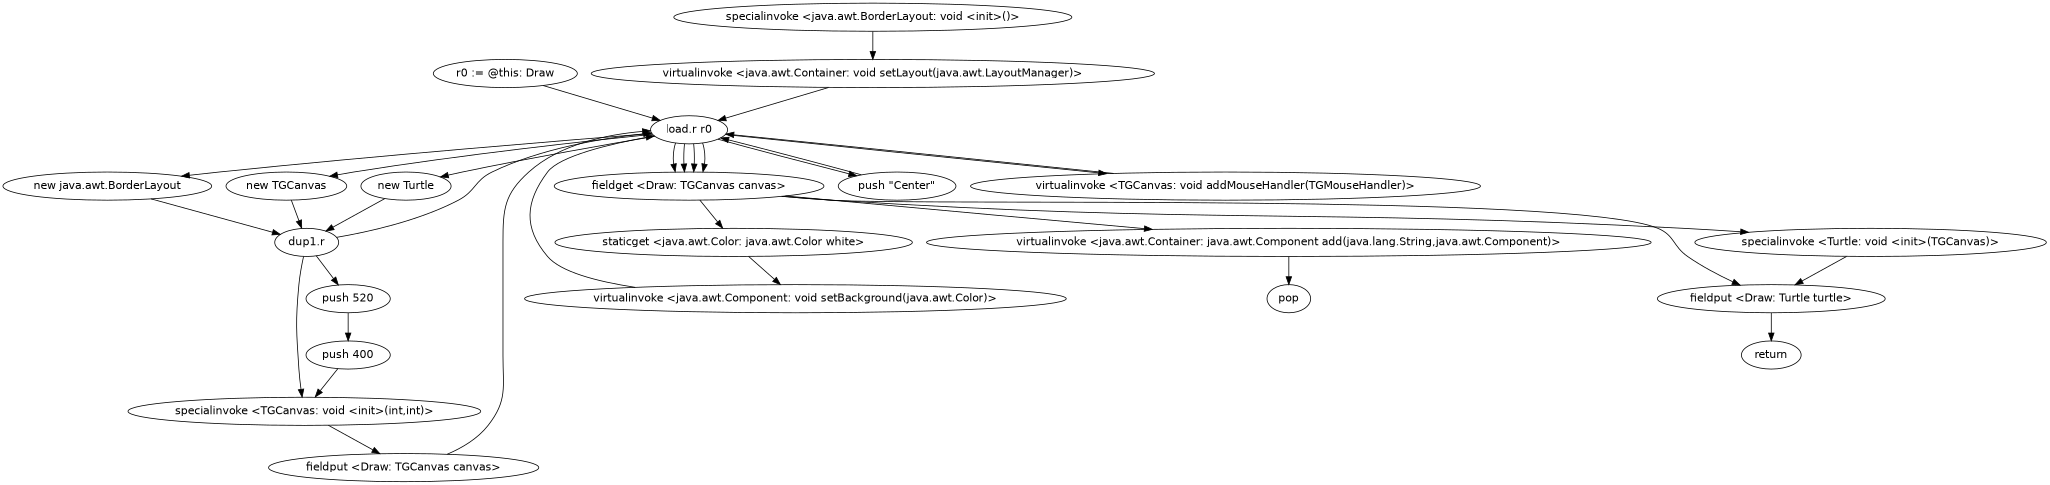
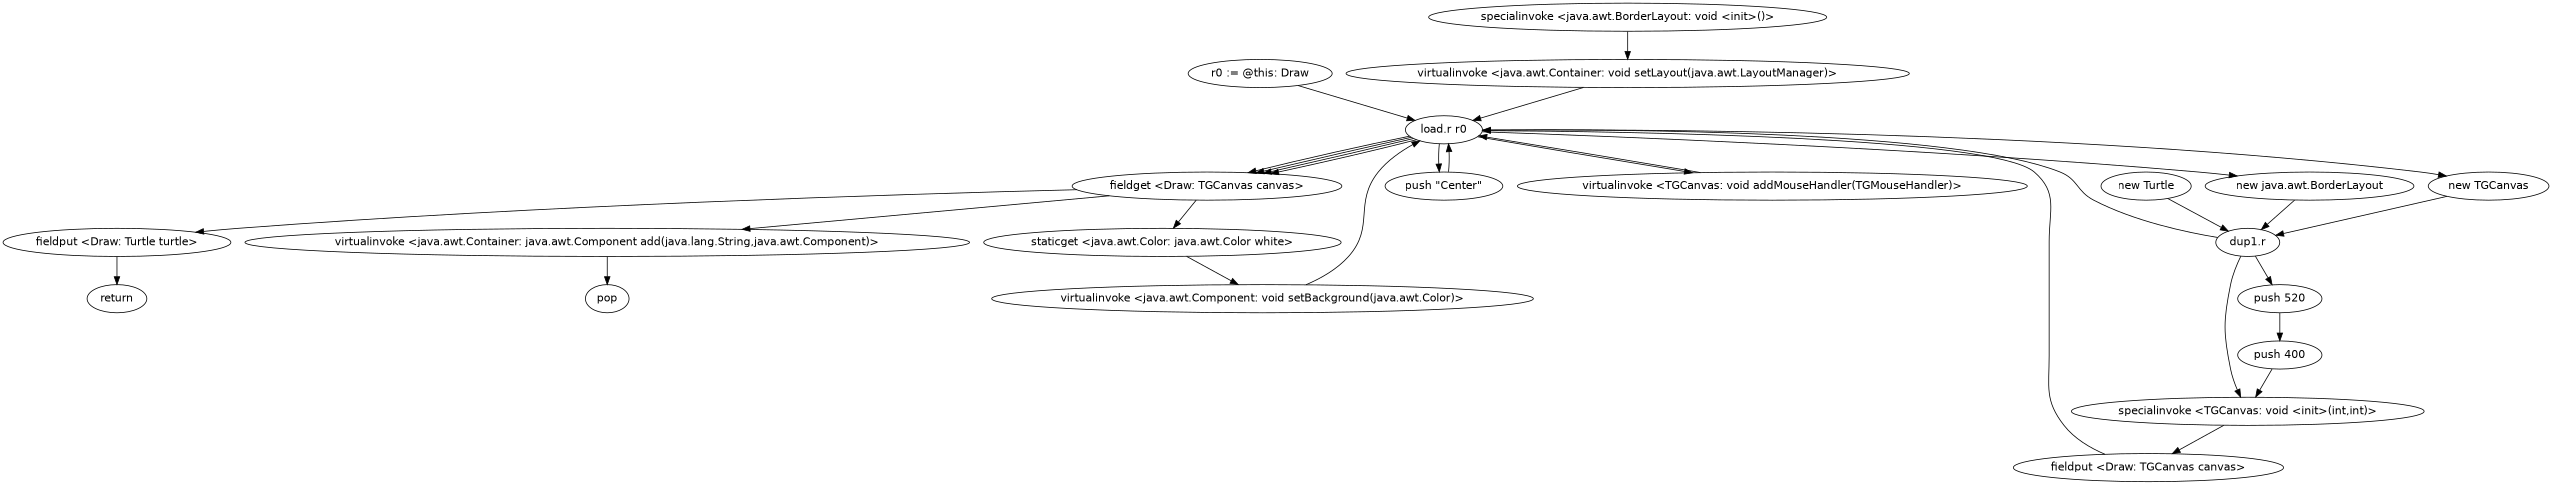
edge "load.r r0" -> "new Turtle": removed
node "specialinvoke <Turtle: void <init>(TGCanvas)>": removed
